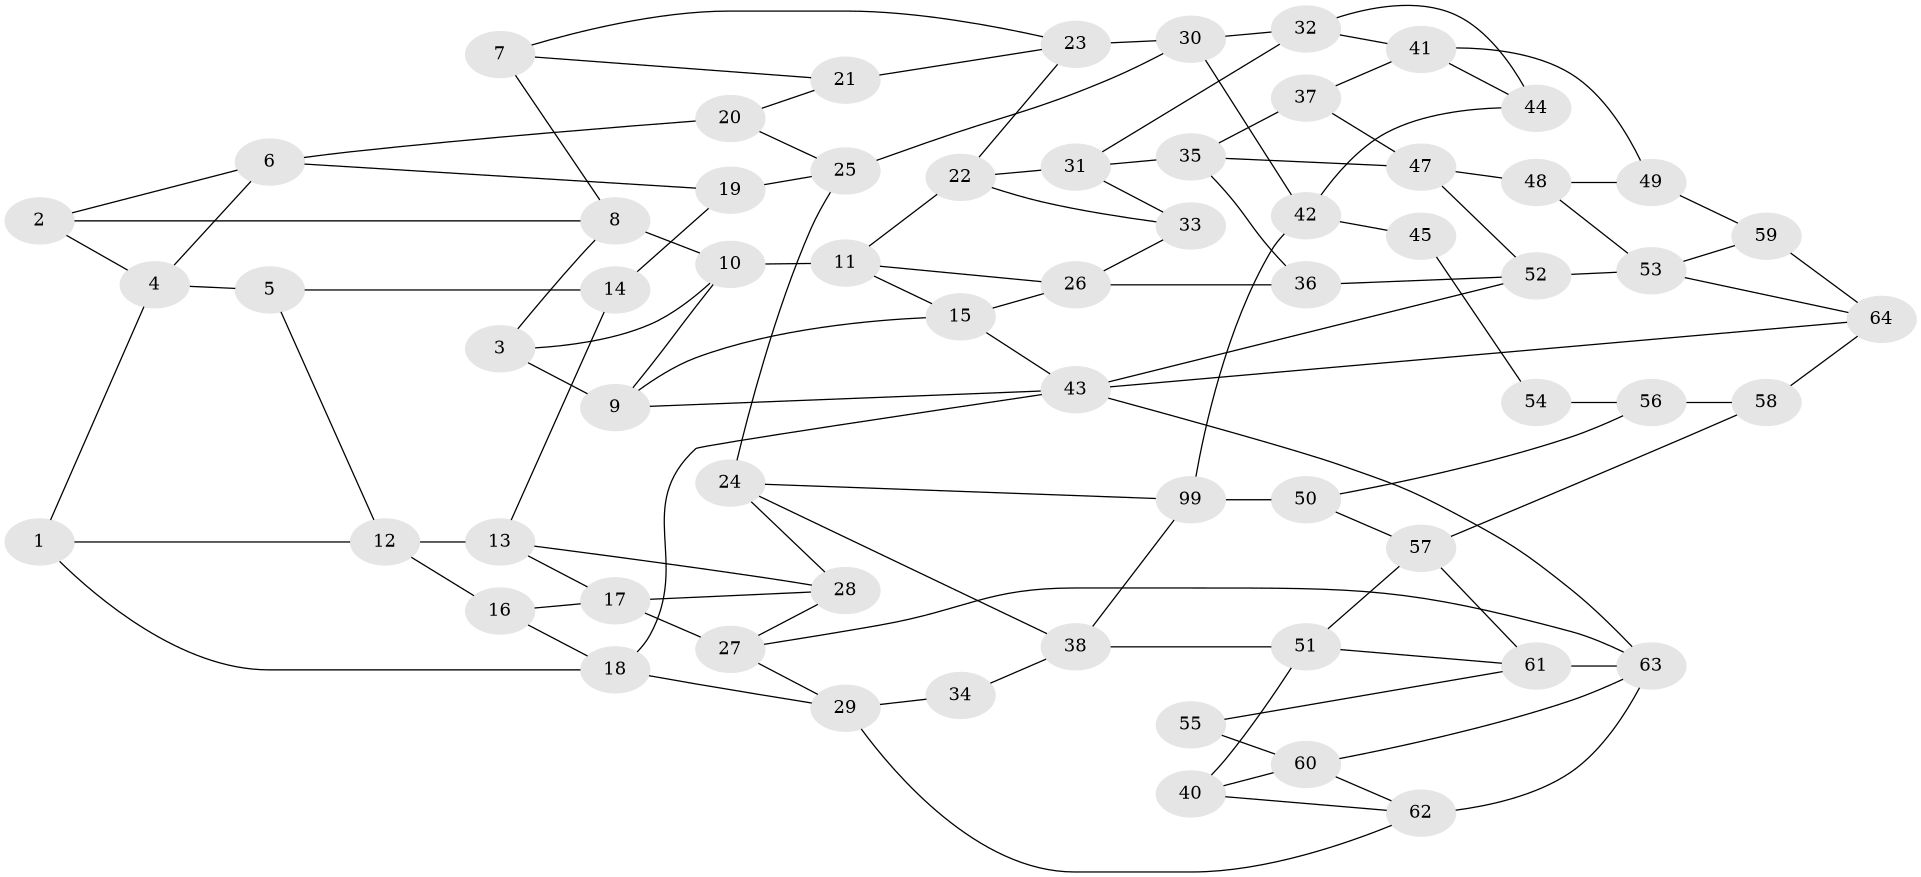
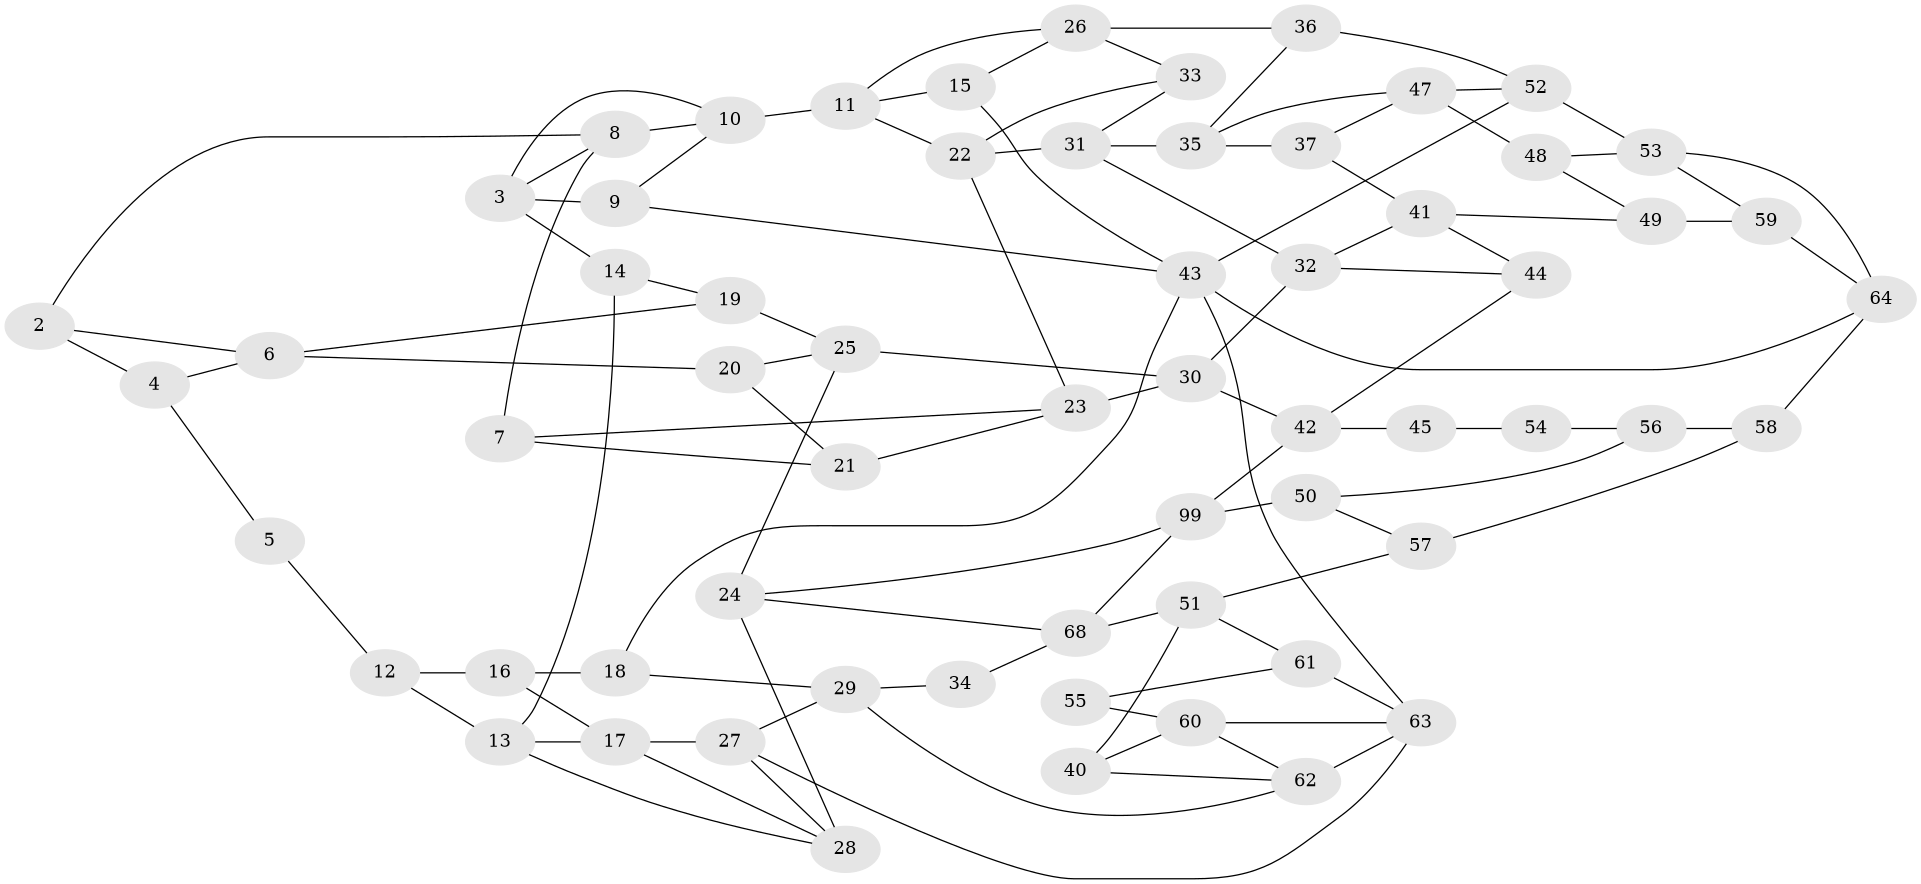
edge "5" -- "14": now "3" -- "14"
edge "15" -- "9": removed
node "1": removed
edge "57" -- "61": removed
node "38": label "38" -> "68"
